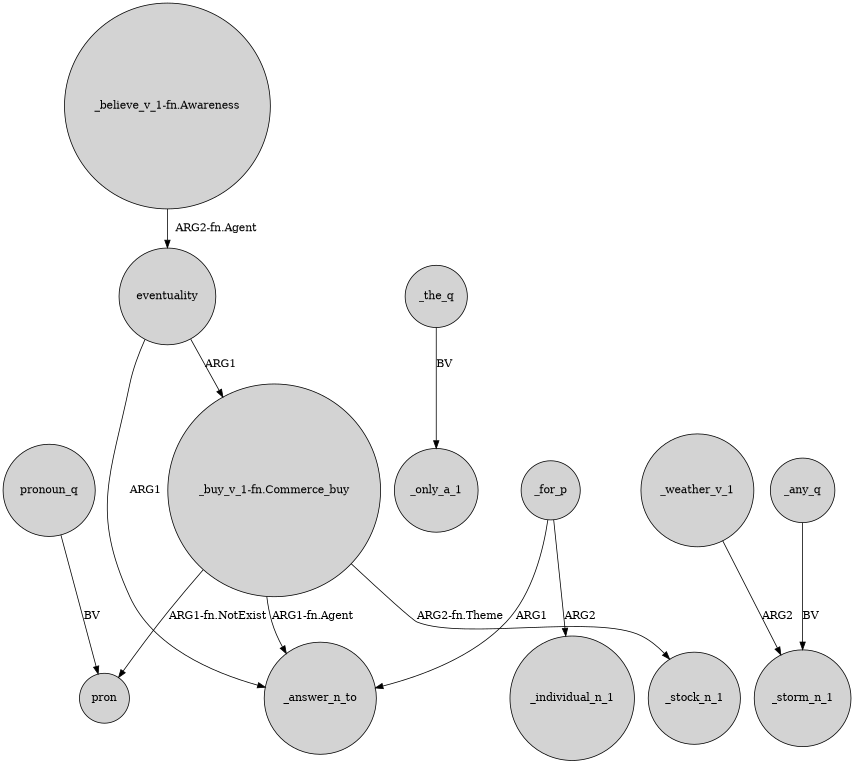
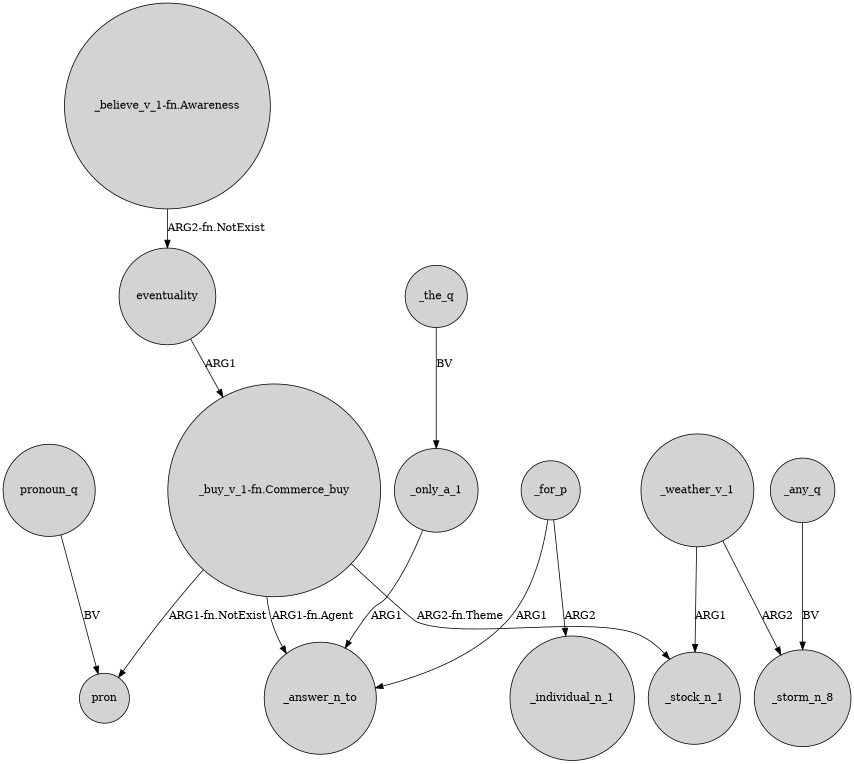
edge "_believe_v_1-fn.Awareness" -> "eventuality": label "ARG2-fn.Agent" -> "ARG2-fn.NotExist"
edge "eventuality" -> "_answer_n_to": now "_only_a_1" -> "_answer_n_to"
edge "_weather_v_1" -> "_stock_n_1": added, label "ARG1"
node "_storm_n_1": label "_storm_n_1" -> "_storm_n_8"
